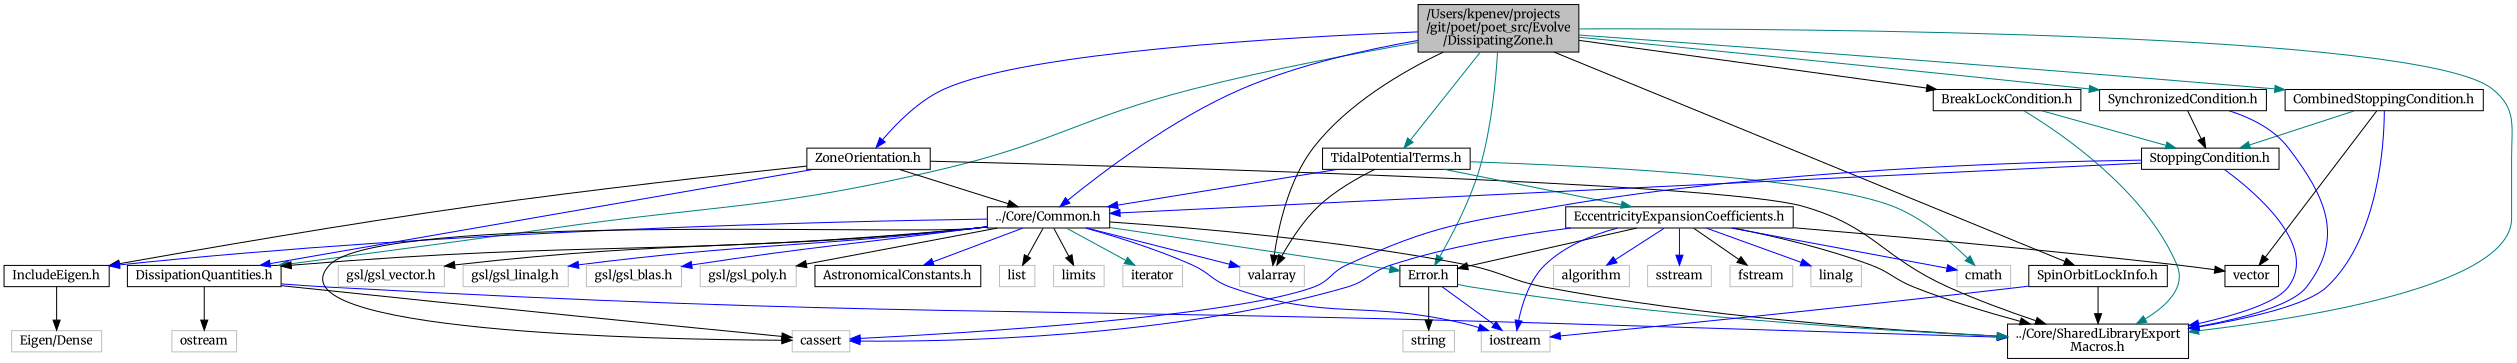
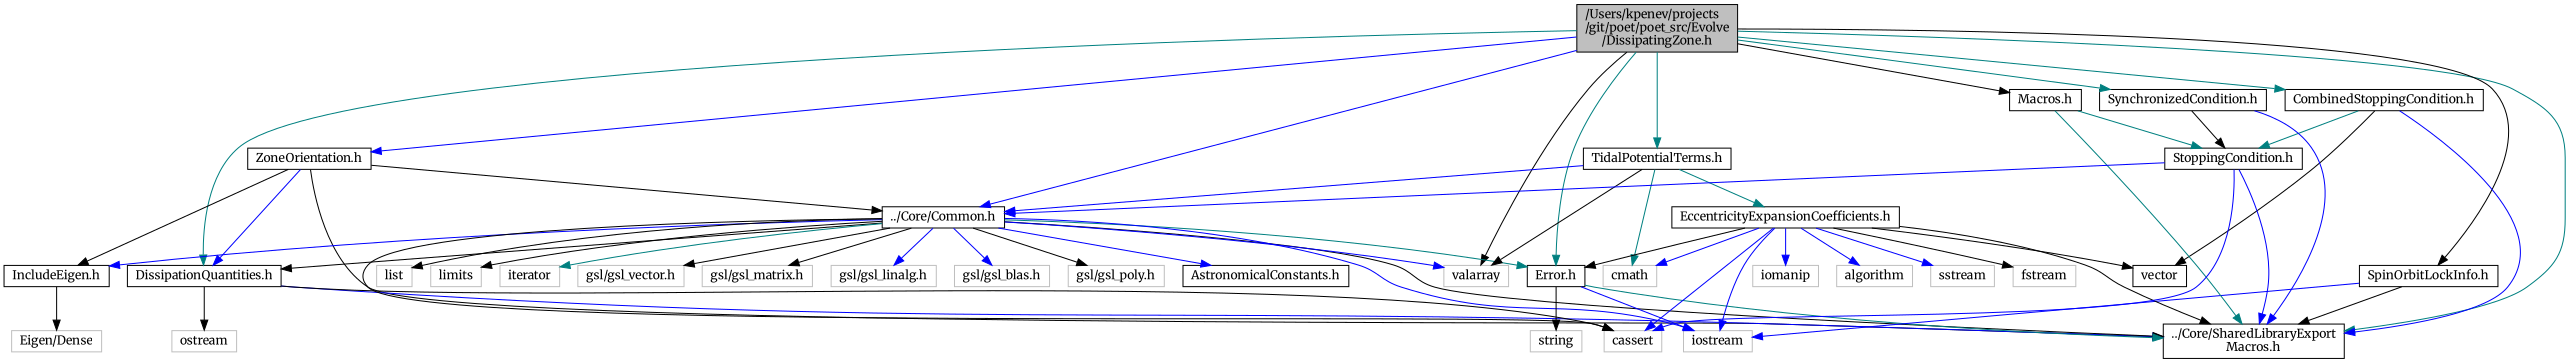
node "BreakLockCondition.h": label "BreakLockCondition.h" -> "Macros.h"
node "gsl/gsl_matrix.h": added
node "linalg": label "linalg" -> "iomanip"
